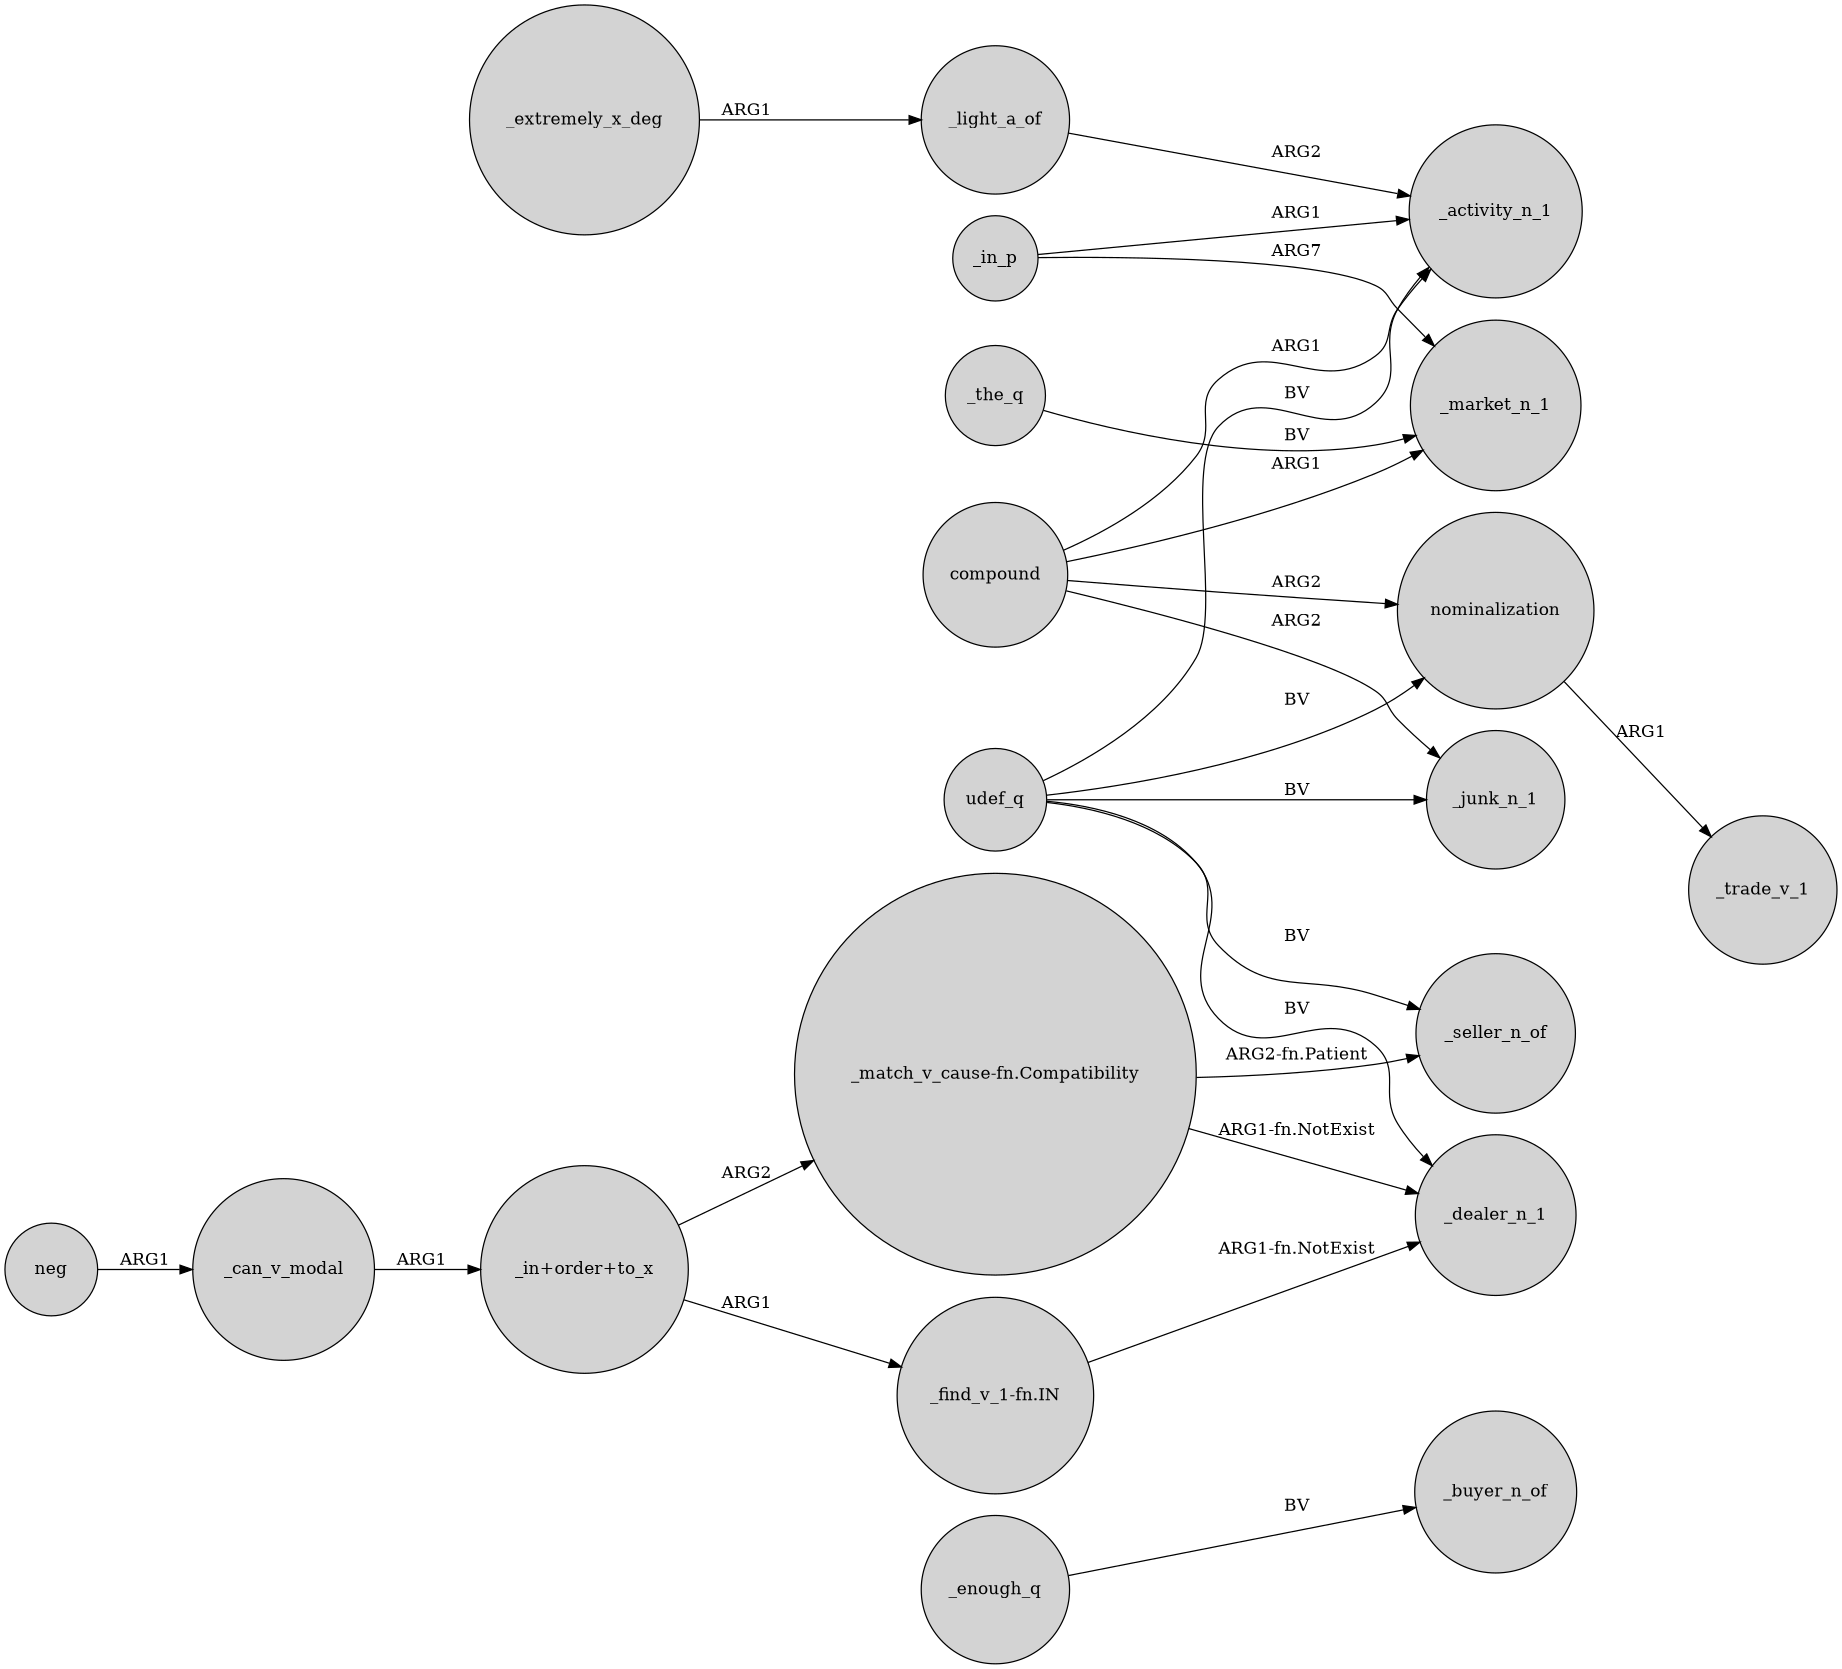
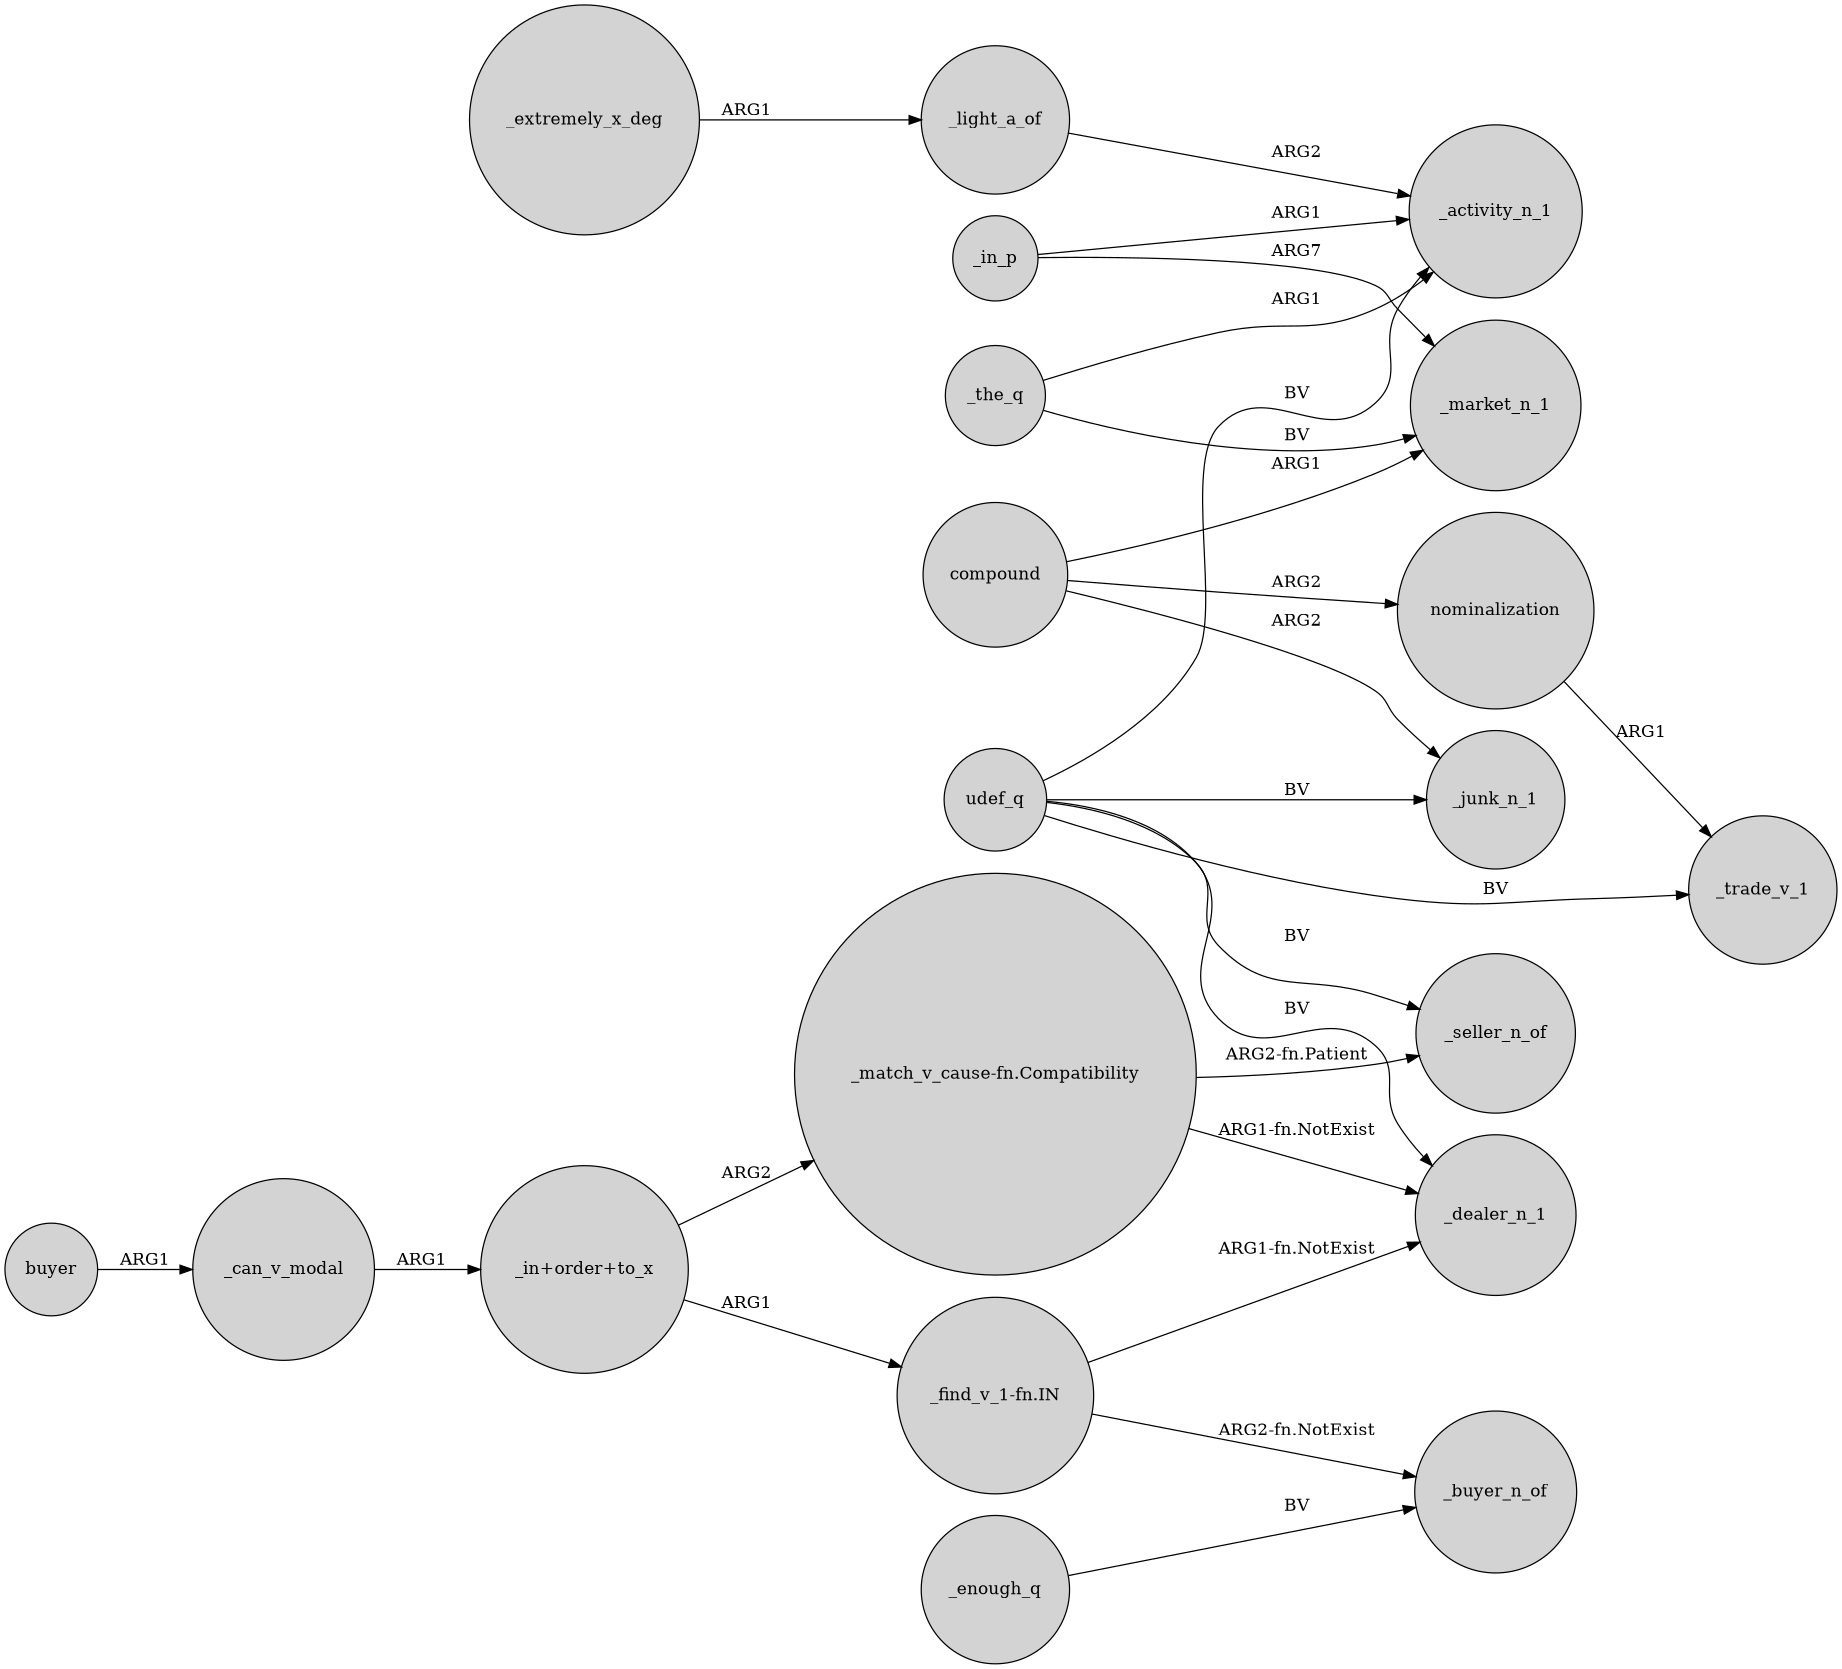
edge "compound" -> "_activity_n_1": now "_the_q" -> "_activity_n_1"
edge "udef_q" -> "nominalization": now "udef_q" -> "_trade_v_1"
node "neg": label "neg" -> "buyer"
edge "_find_v_1-fn.IN" -> "_buyer_n_of": added, label "ARG2-fn.NotExist"
